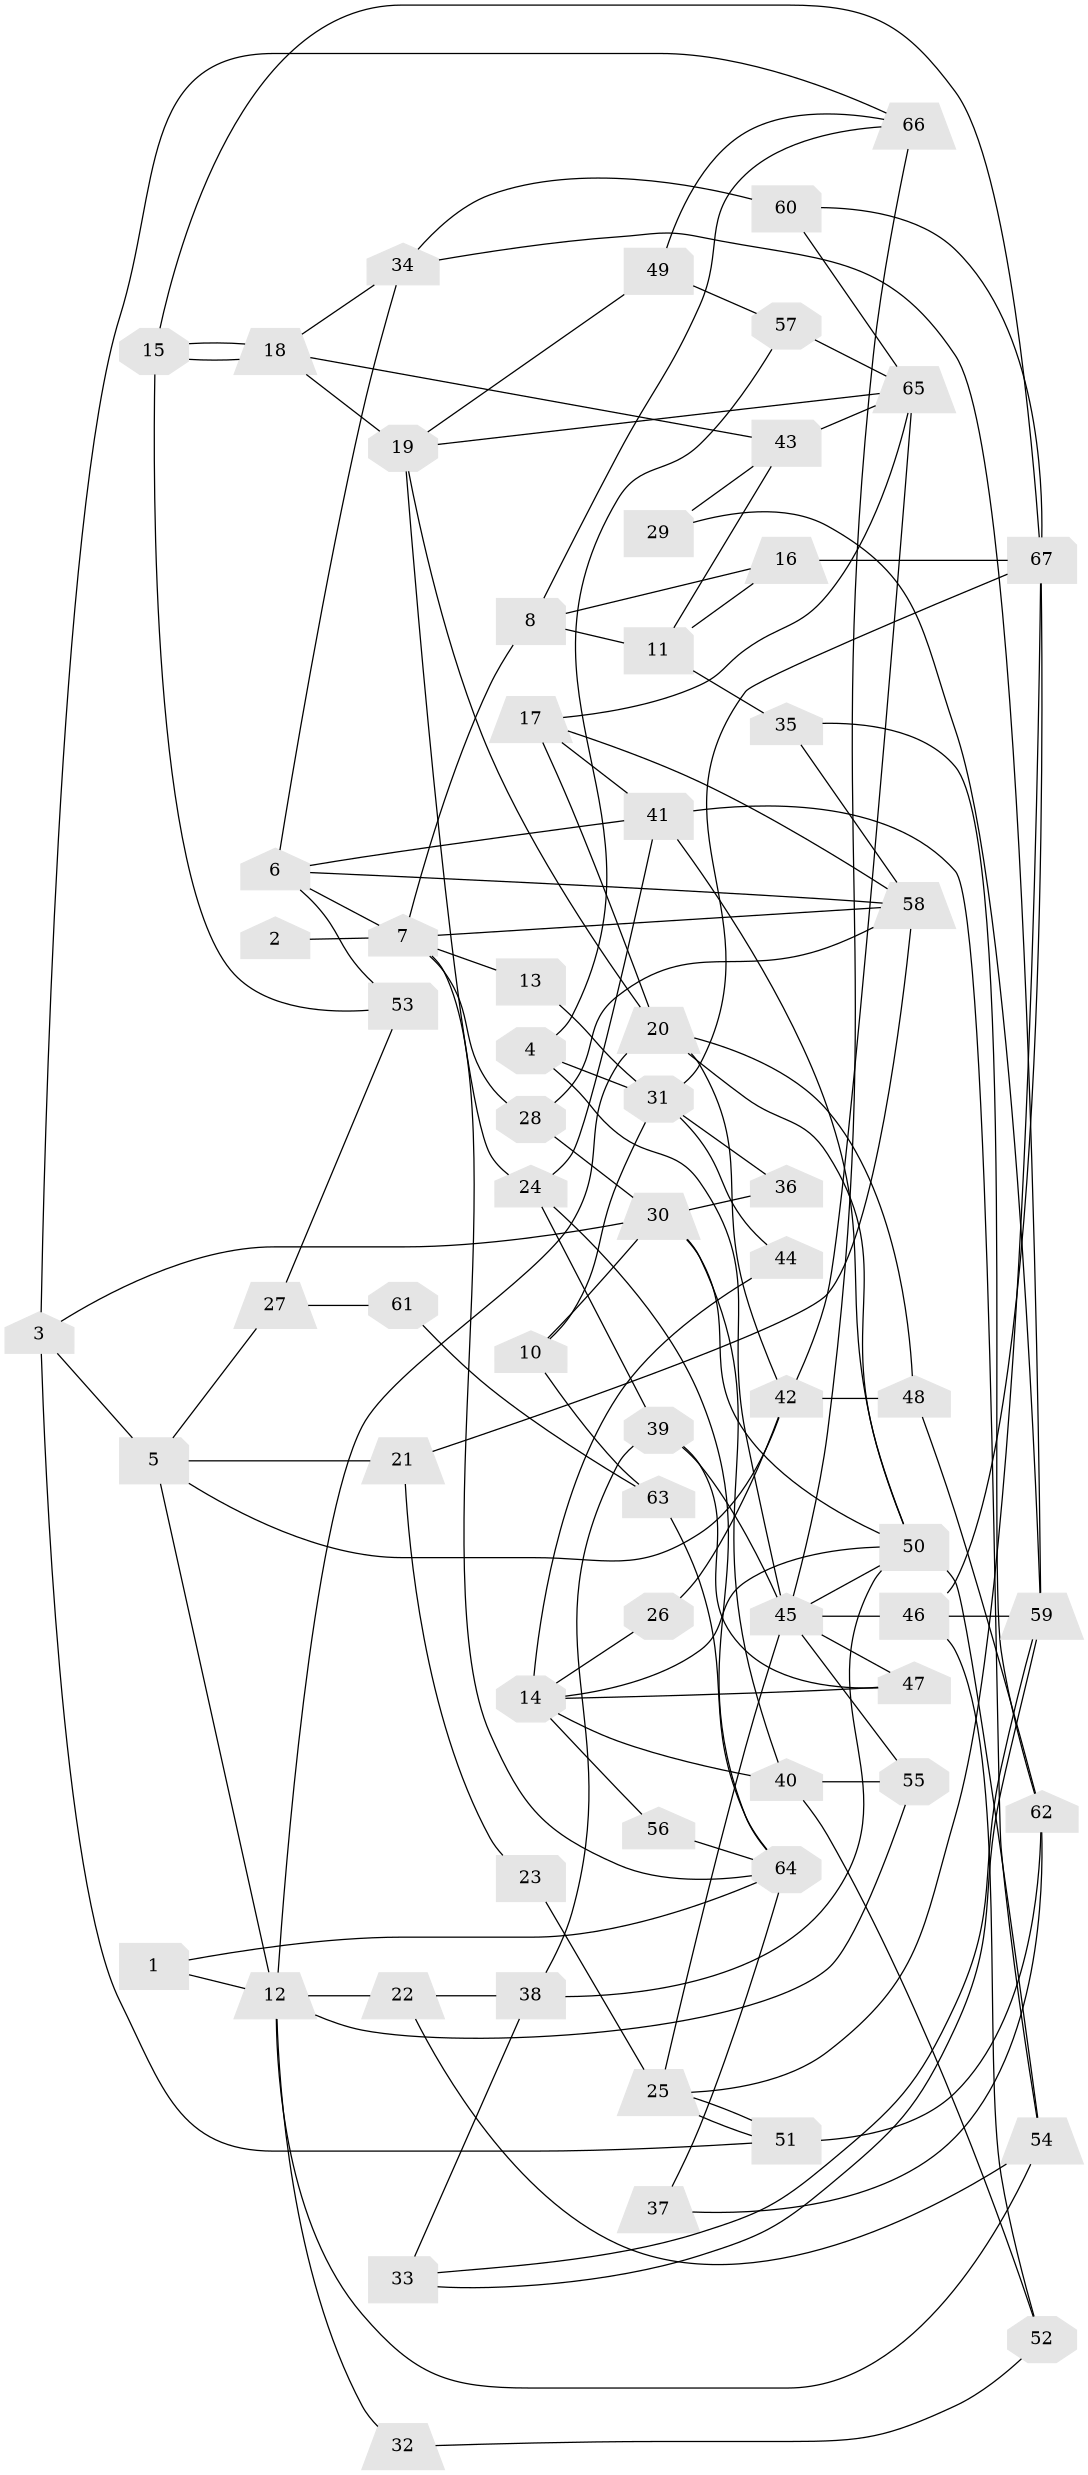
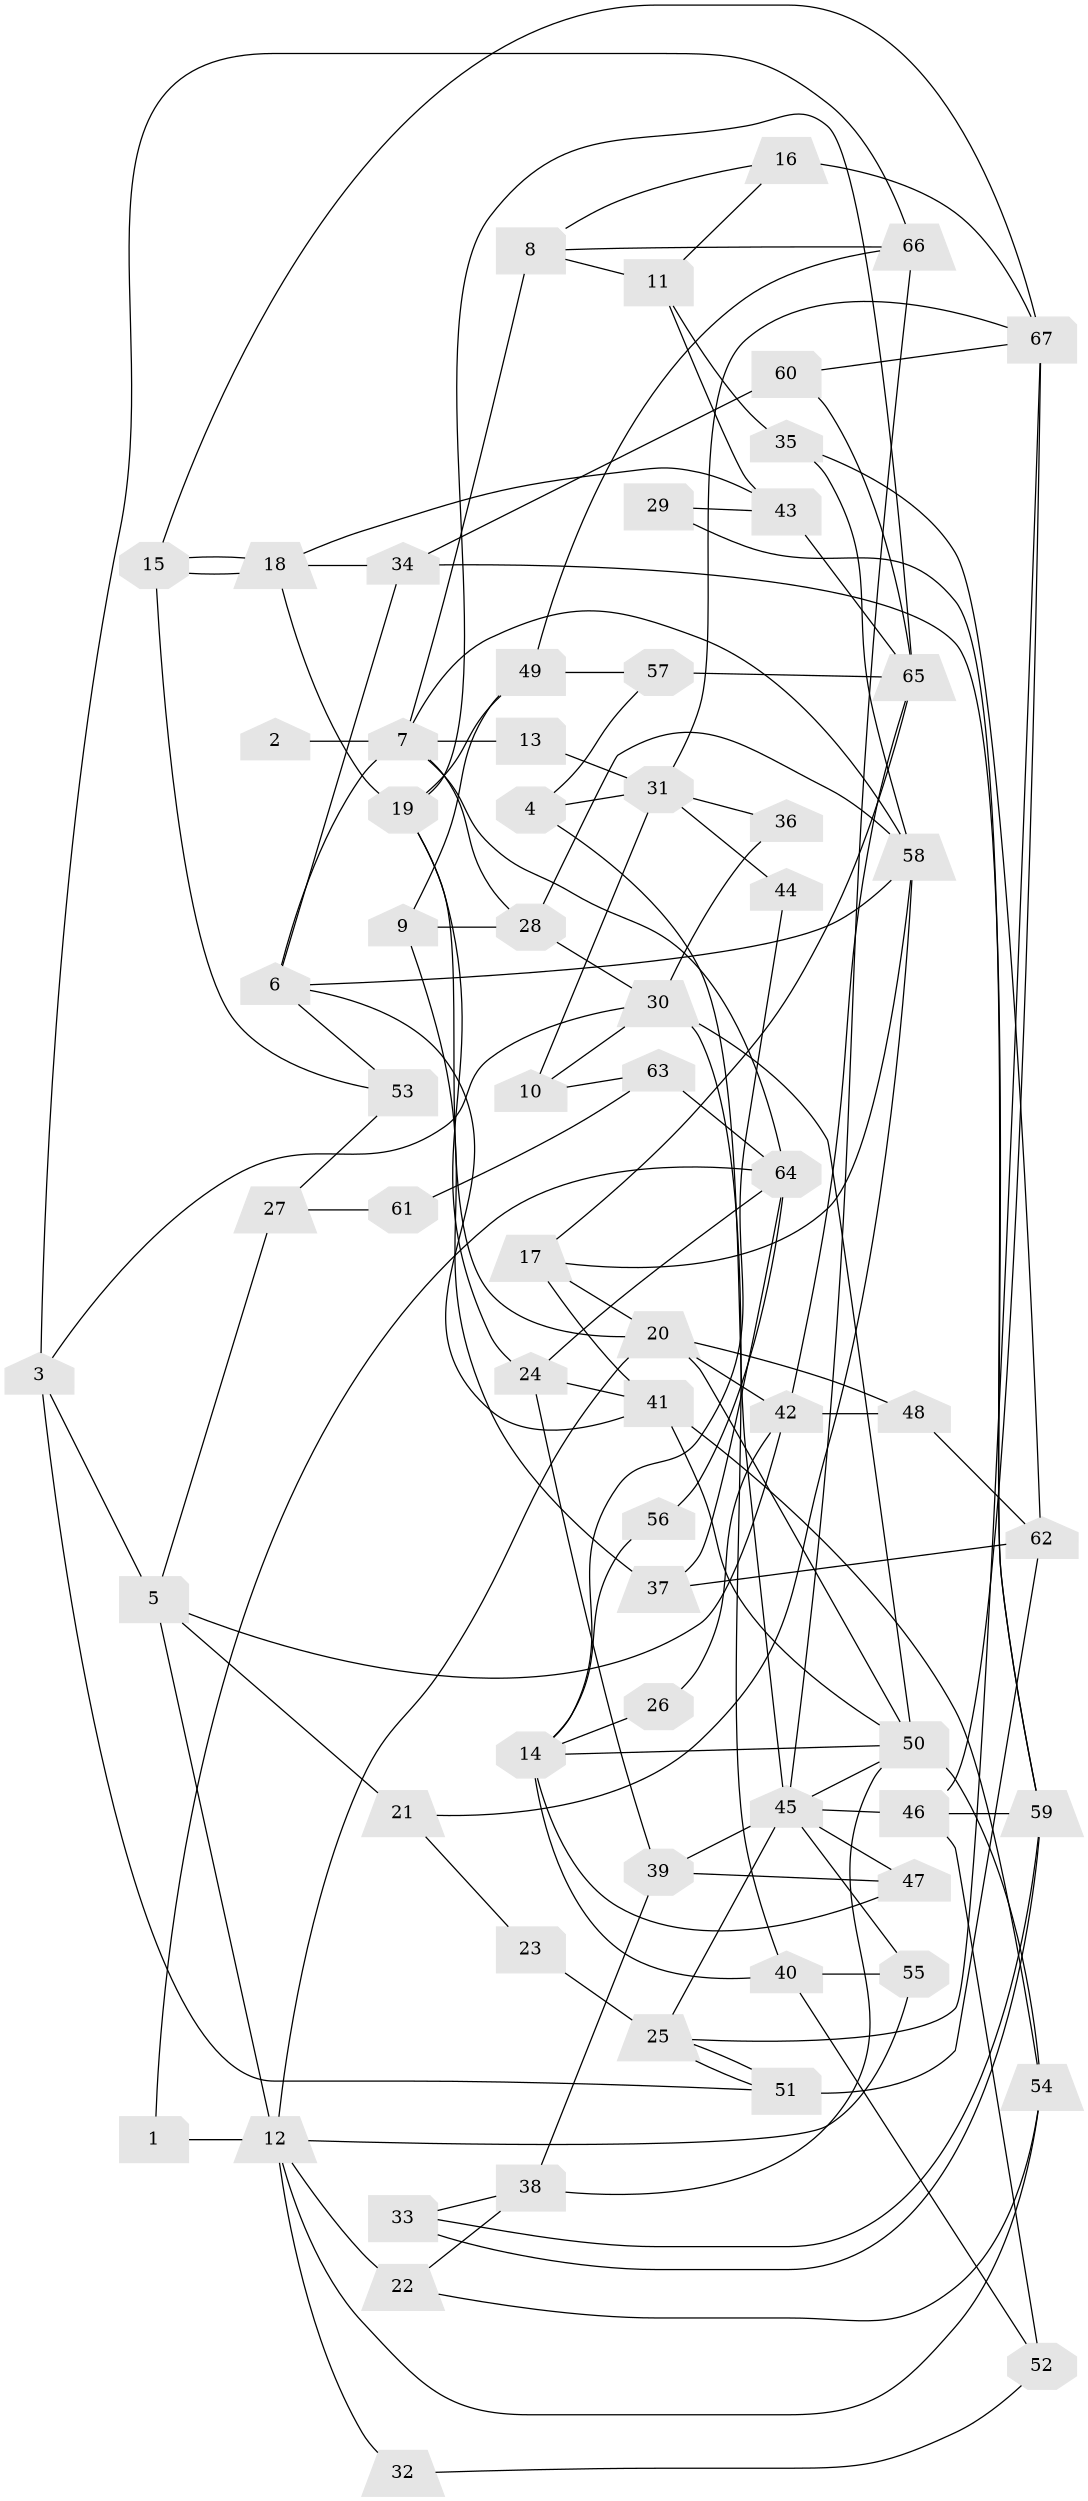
node "9": added
